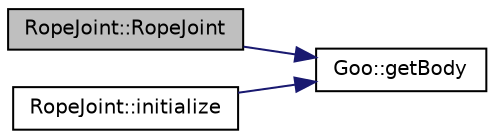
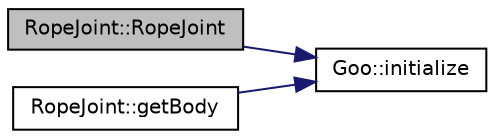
node "Goo::getBody": label "Goo::getBody" -> "Goo::initialize"
node "RopeJoint::initialize": label "RopeJoint::initialize" -> "RopeJoint::getBody"
